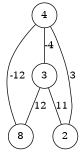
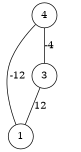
node "8": label "8" -> "1"
node "2": removed
